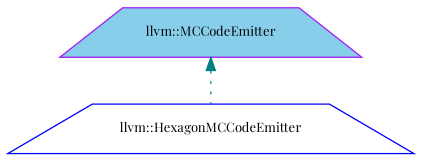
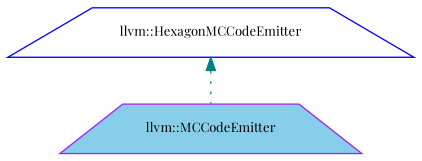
edge "llvm::HexagonMCCodeEmitter" -> "llvm::MCCodeEmitter": reversed
